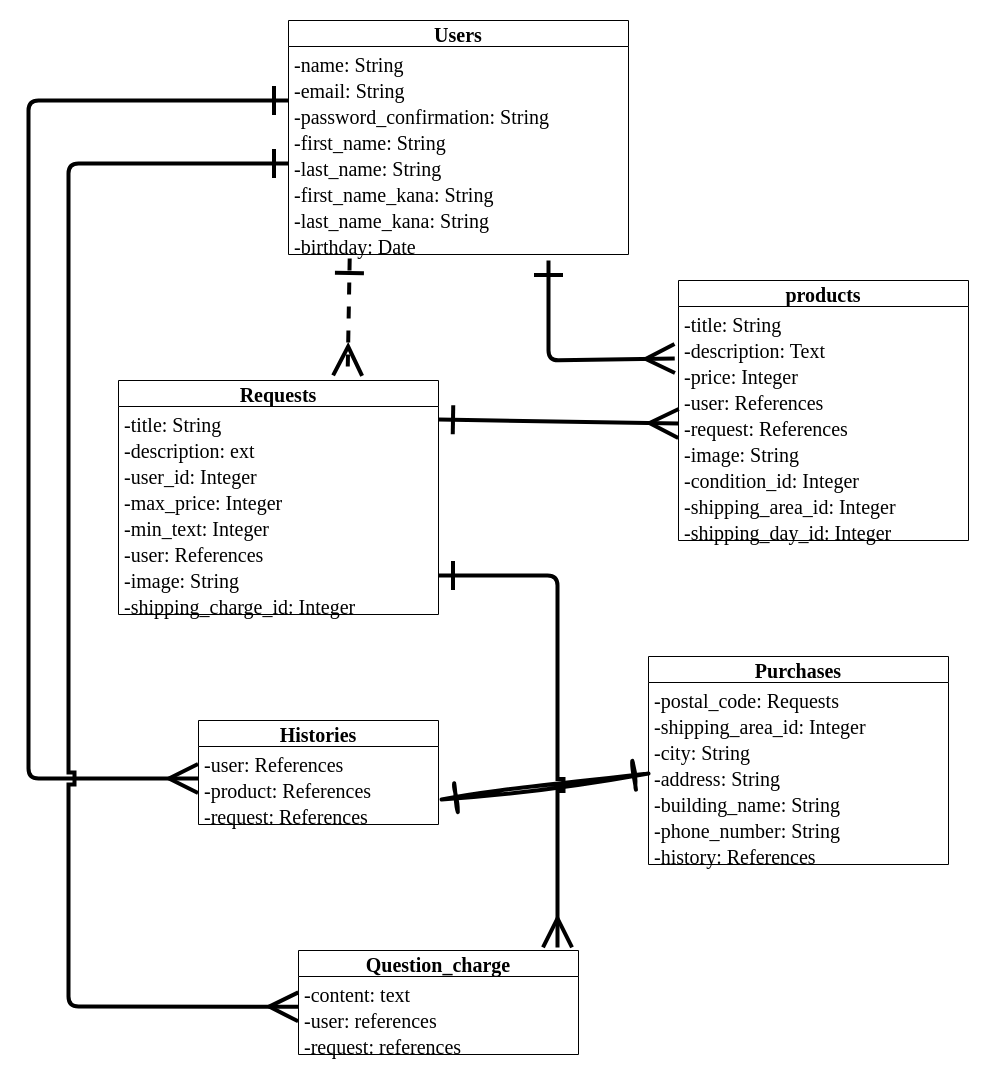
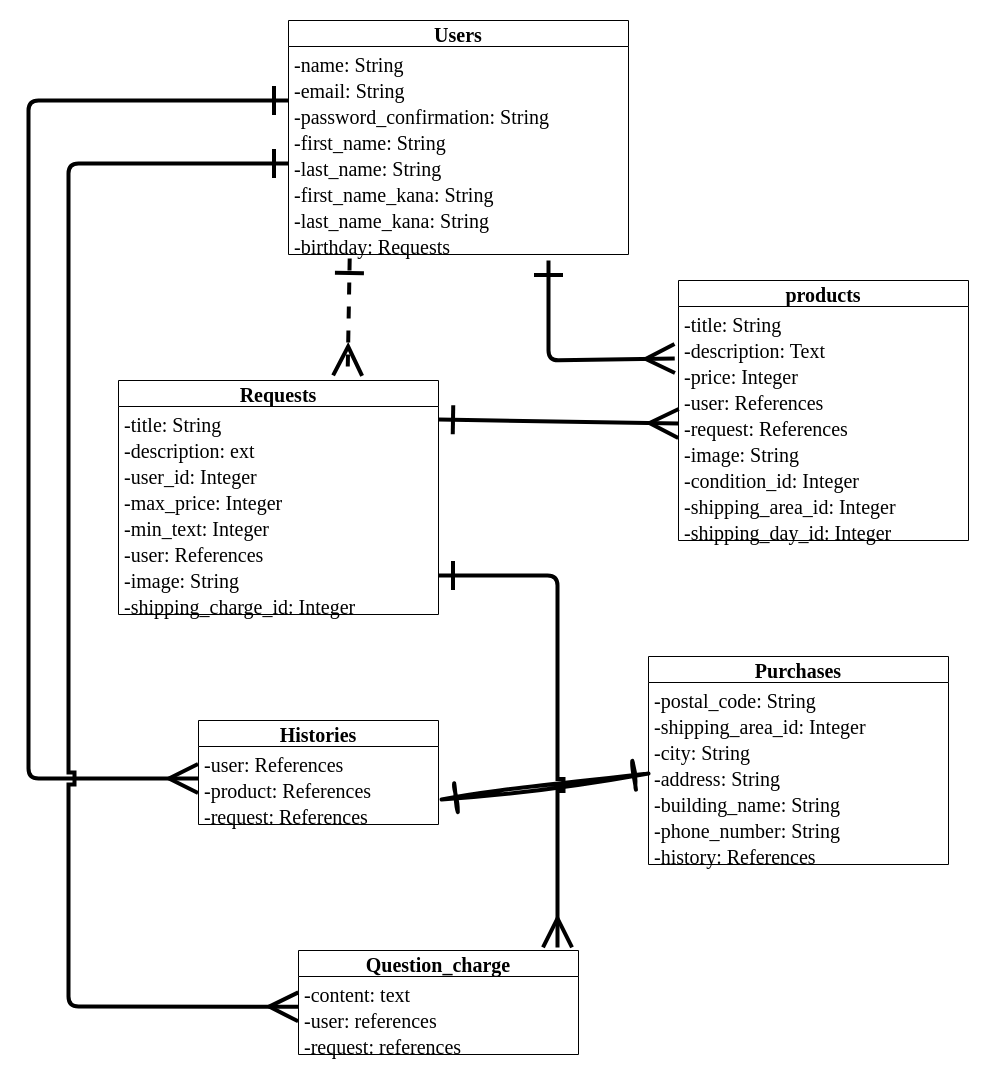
node "-birthday: Date": label "-birthday: Date" -> "-birthday: Requests"
node "-postal_code: Requests": label "-postal_code: Requests" -> "-postal_code: String"
